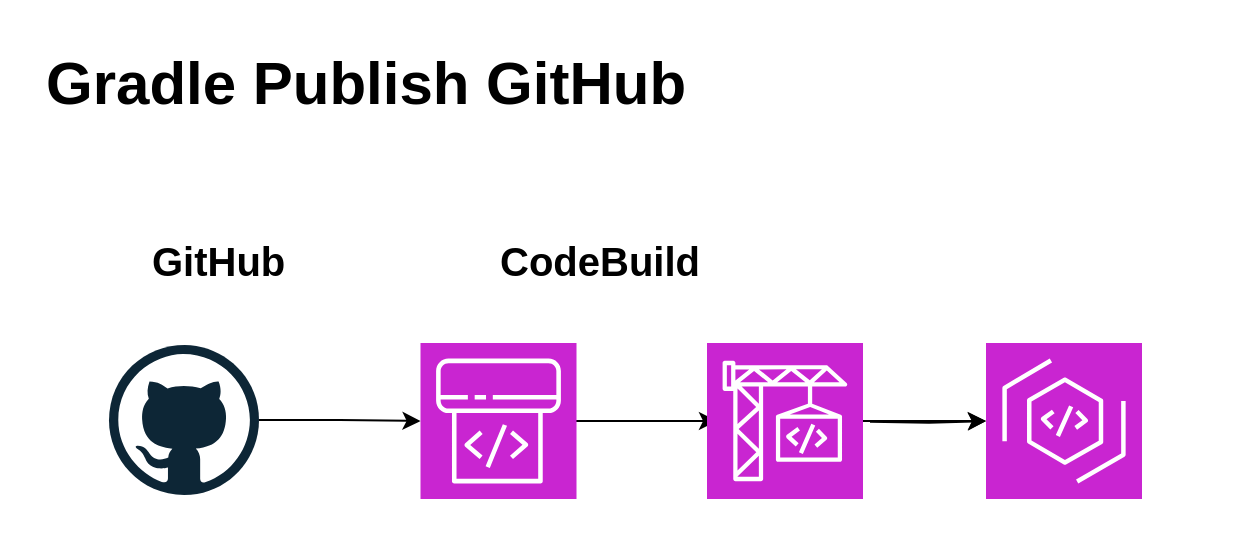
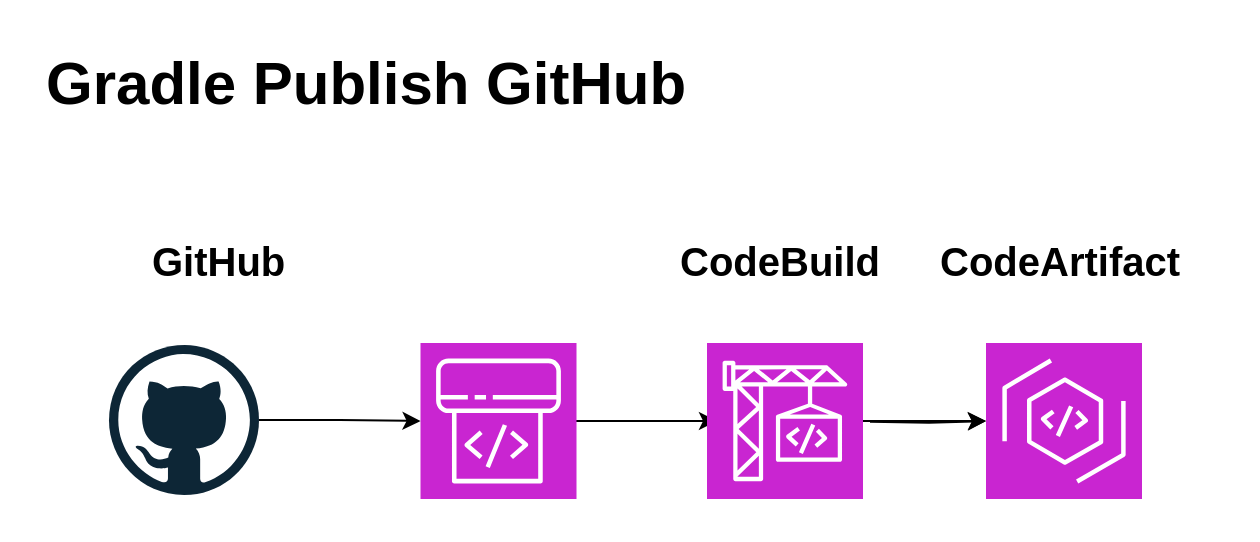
node "CodeBuild": moved (616, 263) -> (796, 263)
node "CodeArtifact": added
